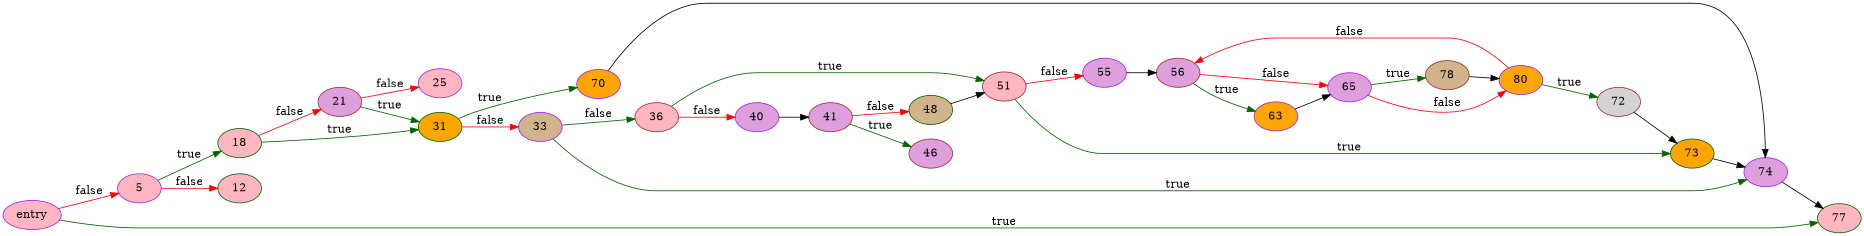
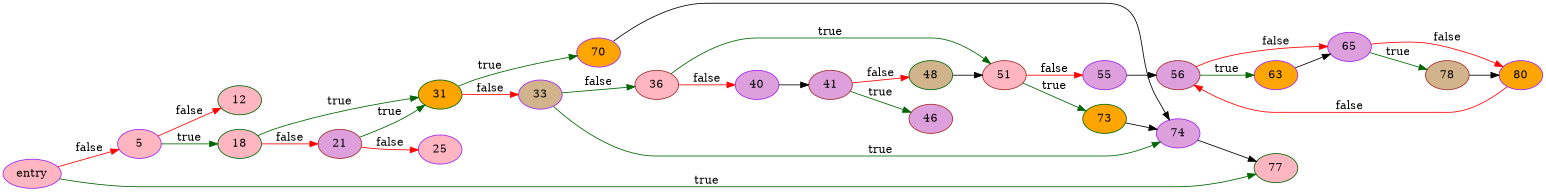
node "72": removed
